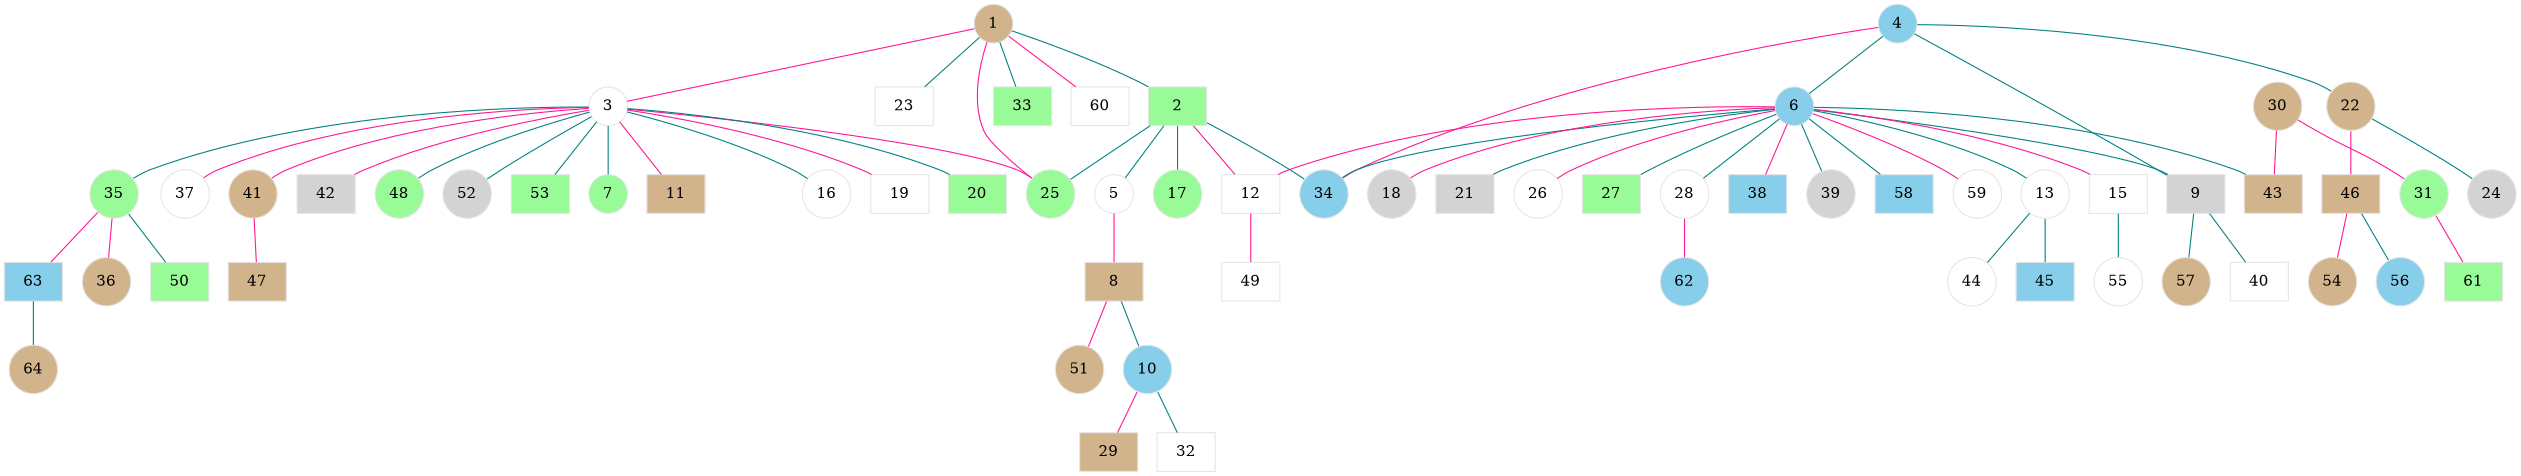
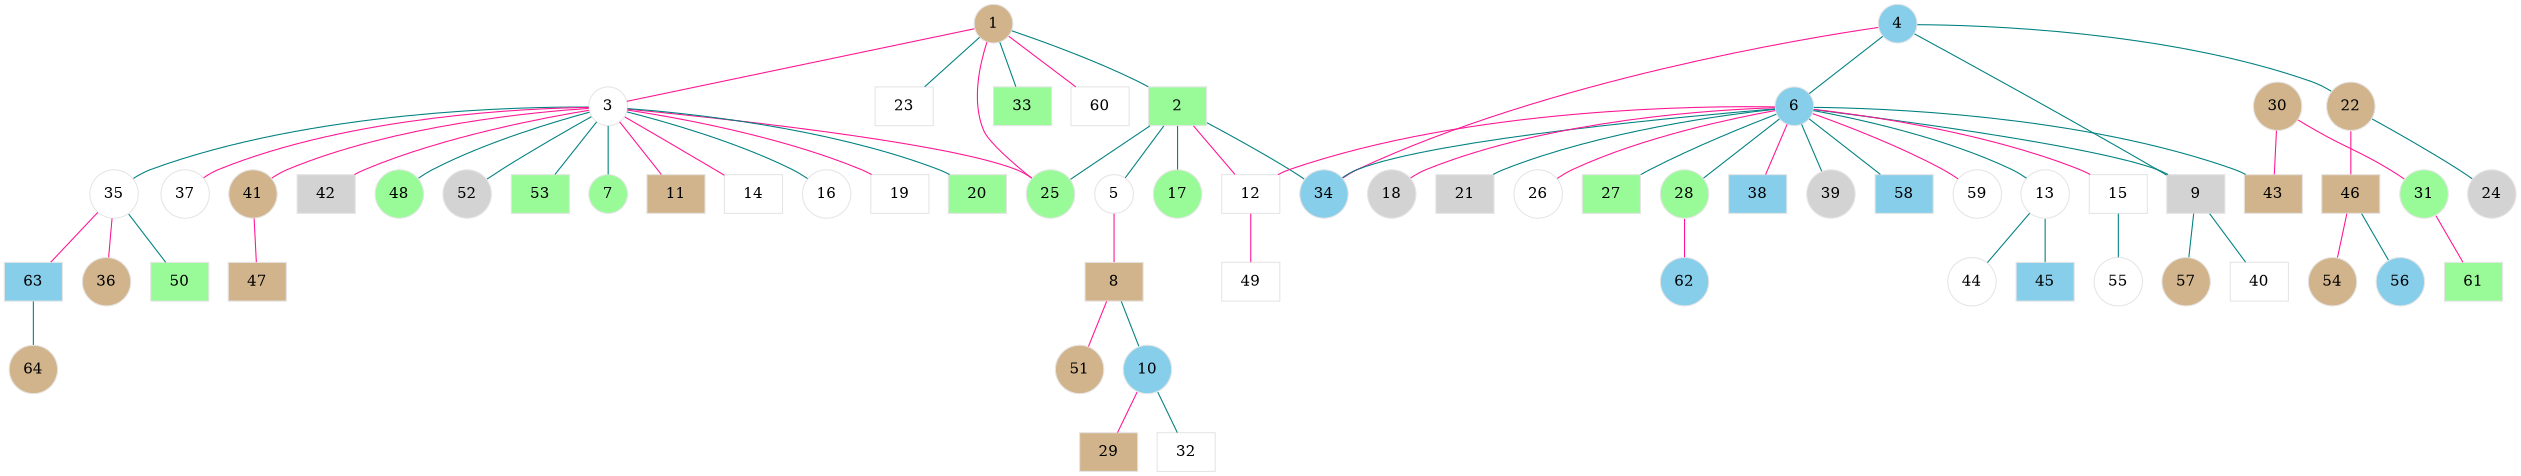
node "35": fillcolor palegreen -> white
node "14": added
node "28": fillcolor white -> palegreen
